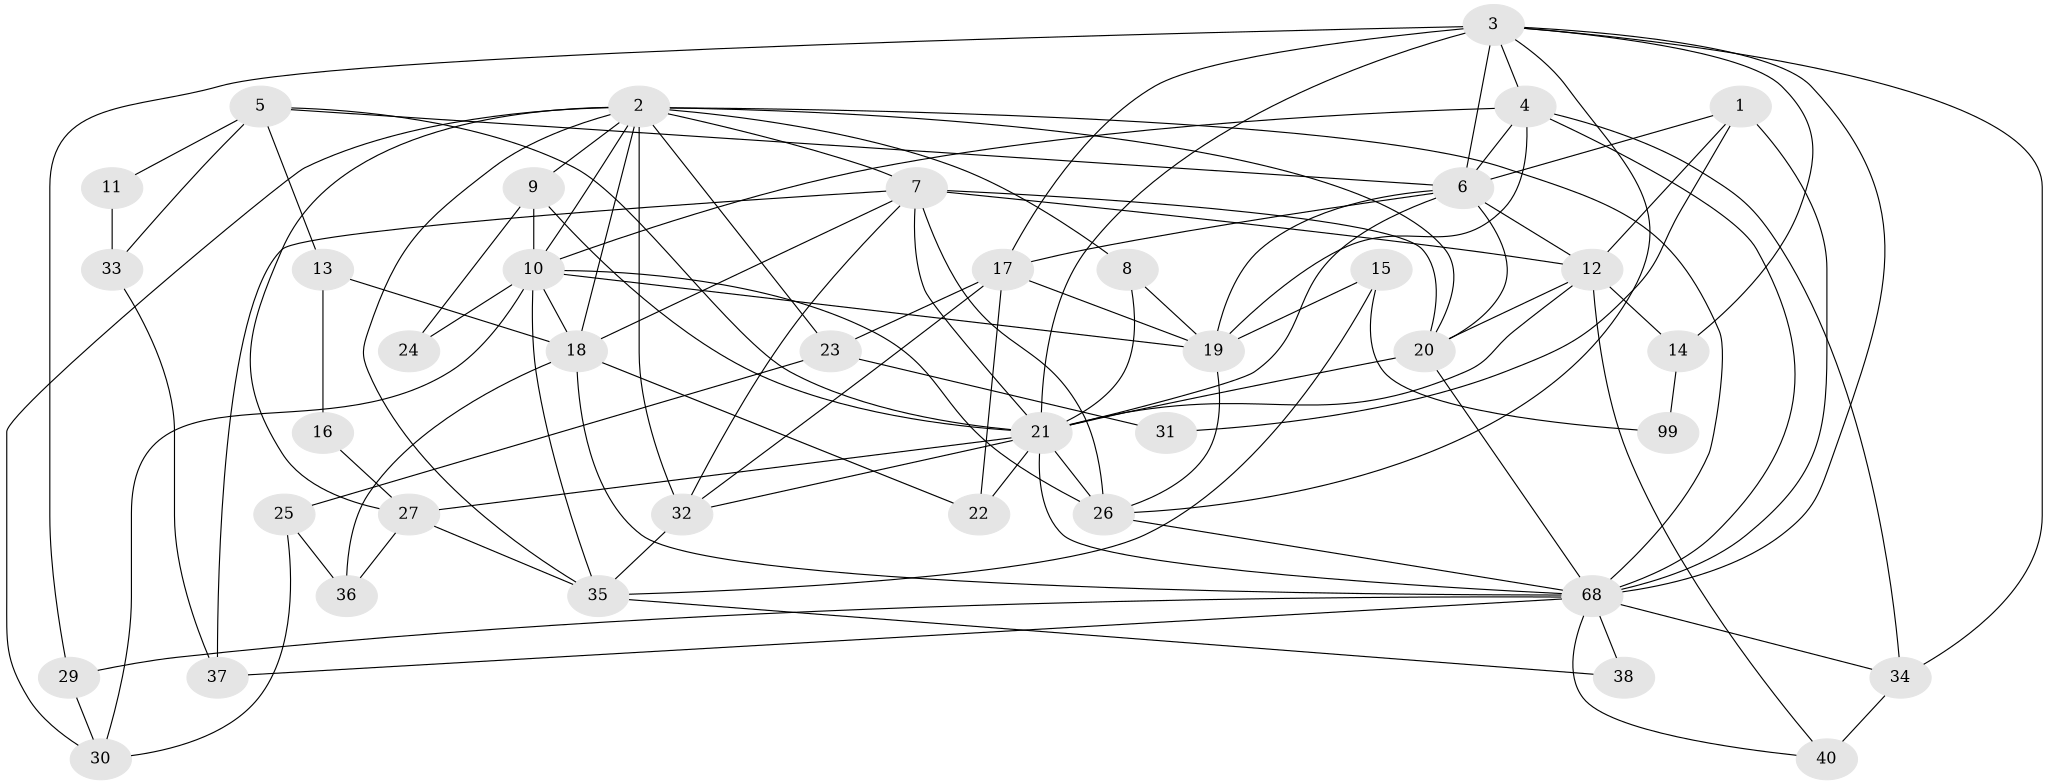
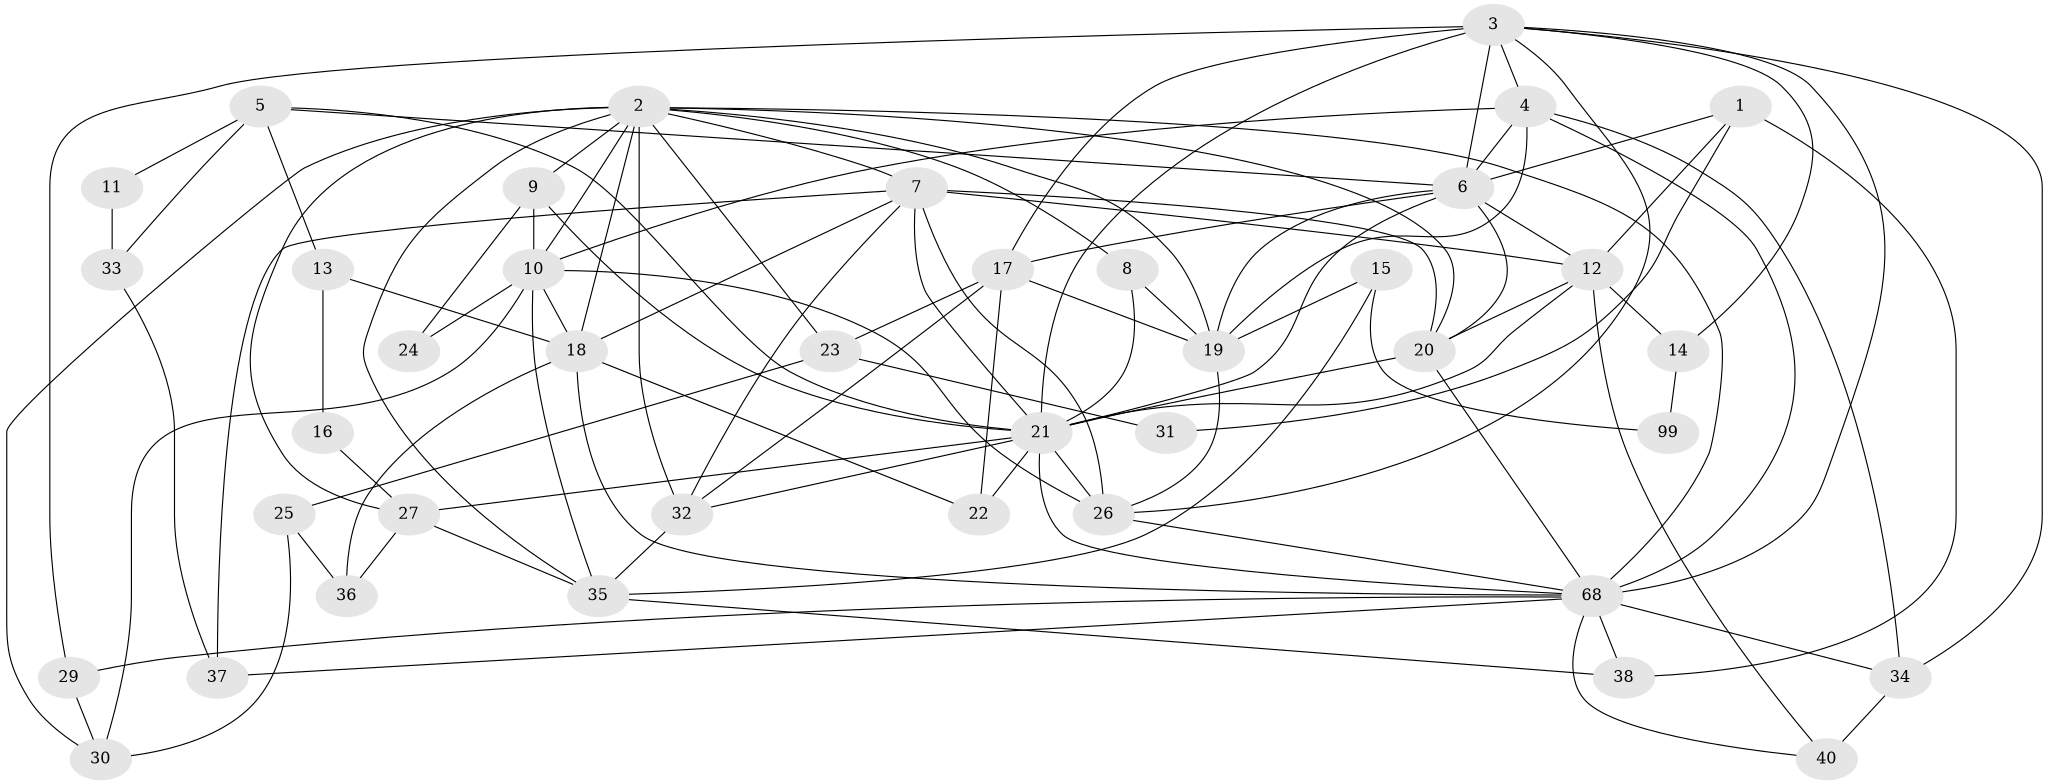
edge "10" -- "19": now "2" -- "19"
edge "1" -- "68": now "1" -- "38"
